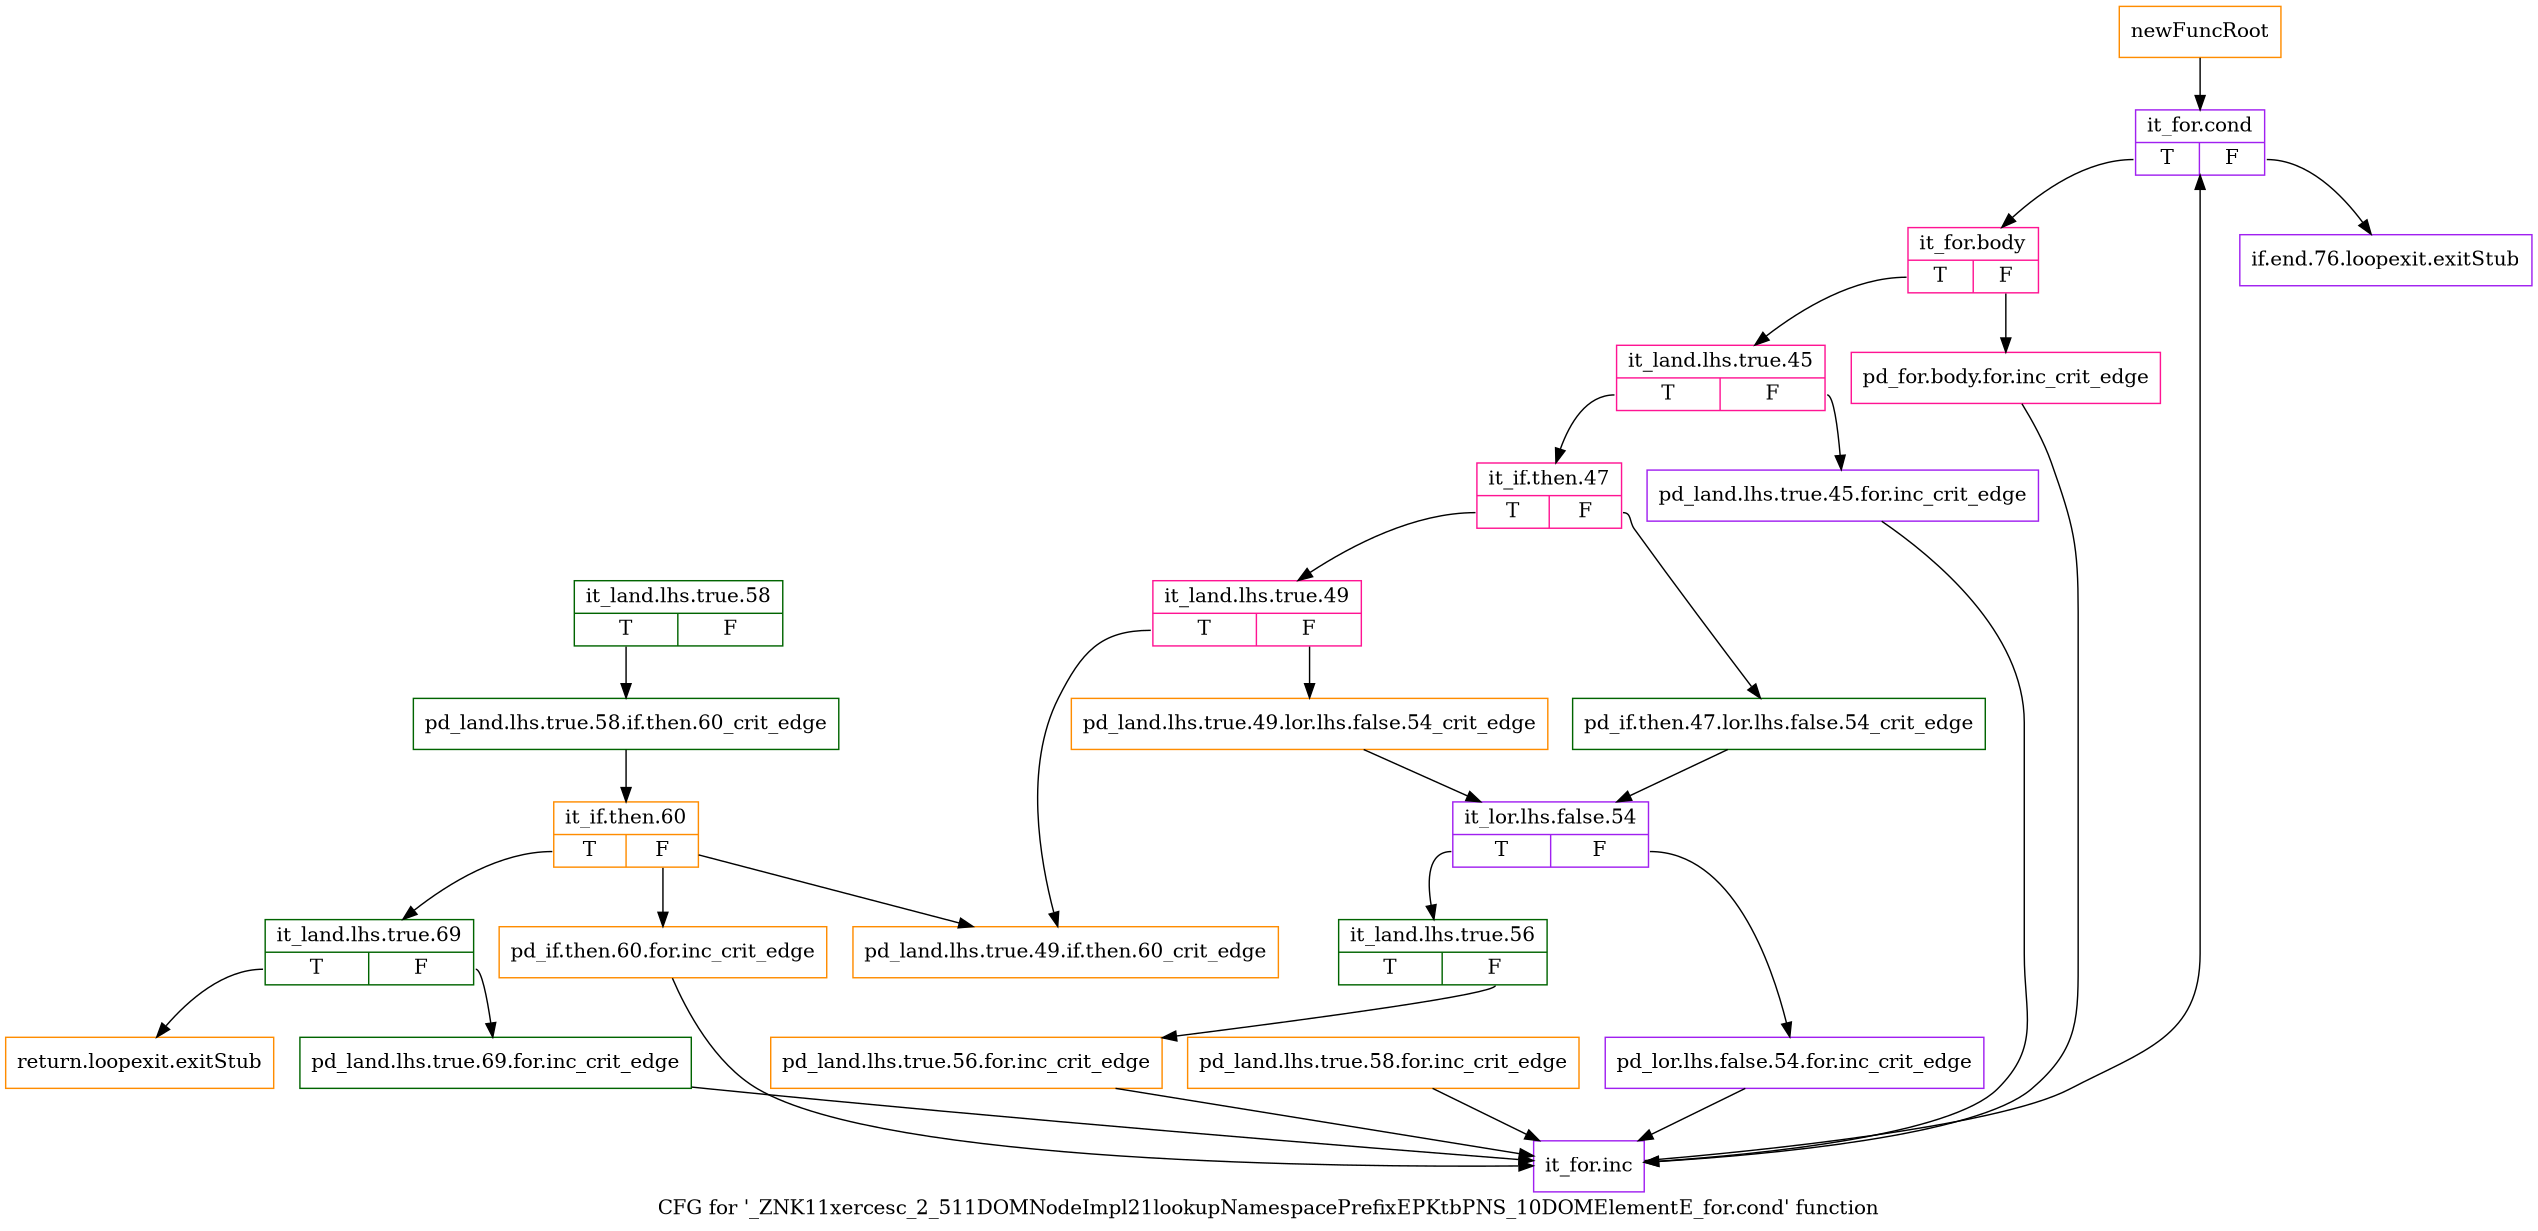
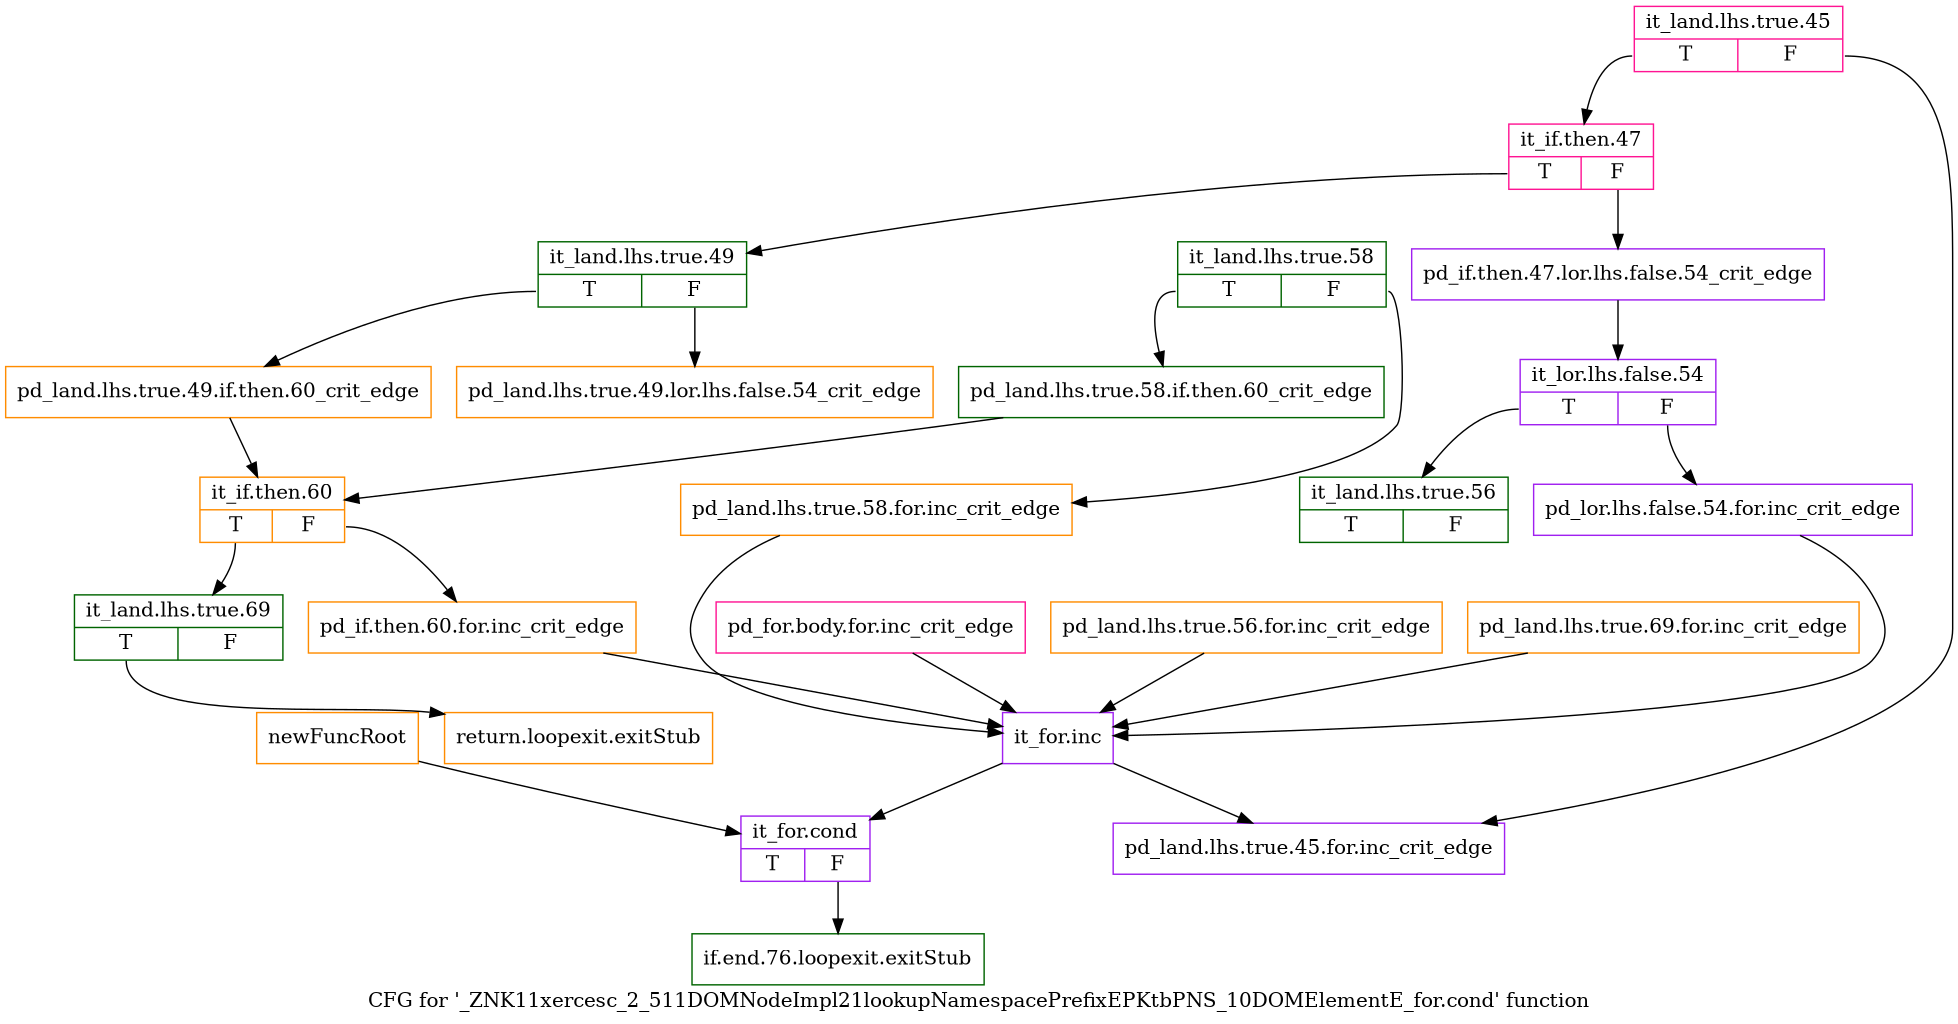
node "it_for.body": removed
node "if.end.76.loopexit.exitStub": color purple -> darkgreen
edge "it_land.lhs.true.58" -> "pd_land.lhs.true.58.for.inc_crit_edge": added
node "it_land.lhs.true.49": color deeppink -> darkgreen
node "pd_if.then.47.lor.lhs.false.54_crit_edge": color darkgreen -> purple
edge "pd_land.lhs.true.49.lor.lhs.false.54_crit_edge" -> "it_lor.lhs.false.54": removed
edge "it_if.then.60" -> "pd_land.lhs.true.49.if.then.60_crit_edge": reversed
edge "pd_land.lhs.true.45.for.inc_crit_edge" -> "it_for.inc": reversed
edge "it_land.lhs.true.69" -> "pd_land.lhs.true.69.for.inc_crit_edge": removed
edge "it_land.lhs.true.56" -> "pd_land.lhs.true.56.for.inc_crit_edge": removed
node "pd_land.lhs.true.69.for.inc_crit_edge": color darkgreen -> darkorange
